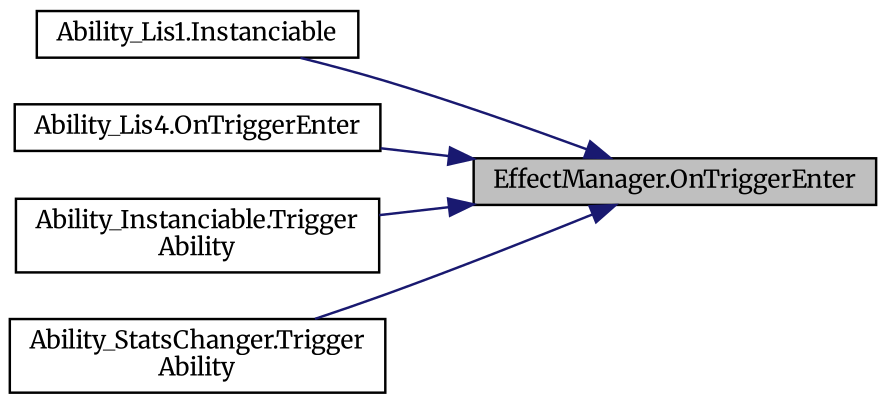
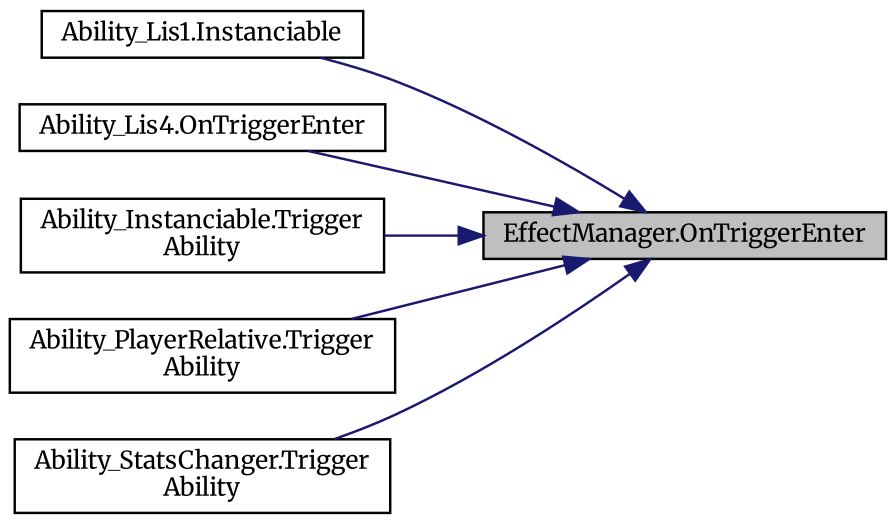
node "Ability_PlayerRelative.Trigger Ability": added
